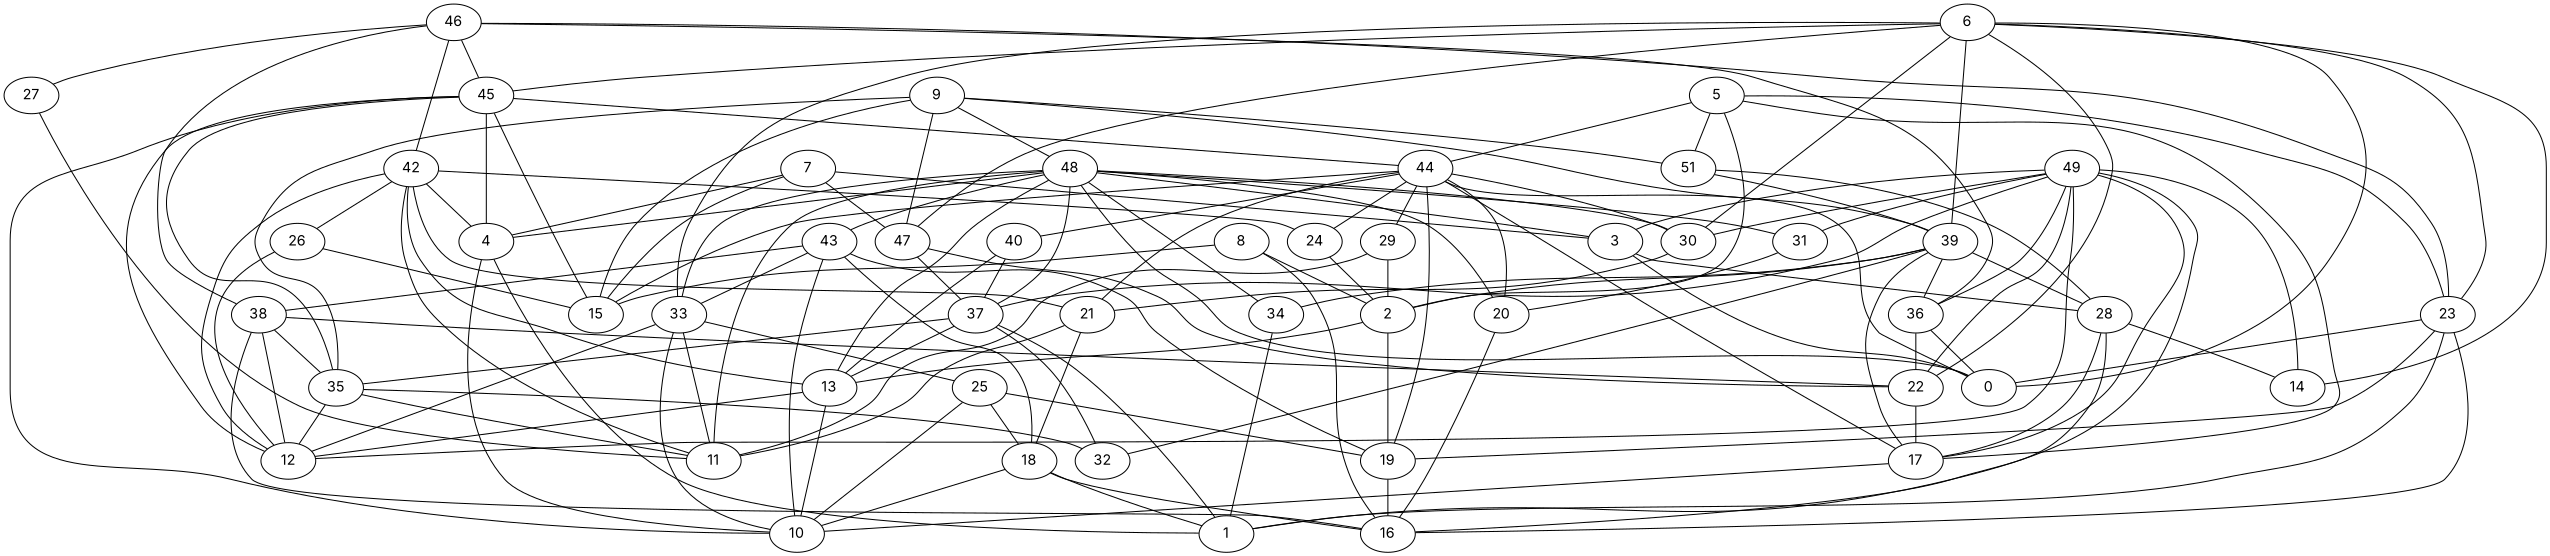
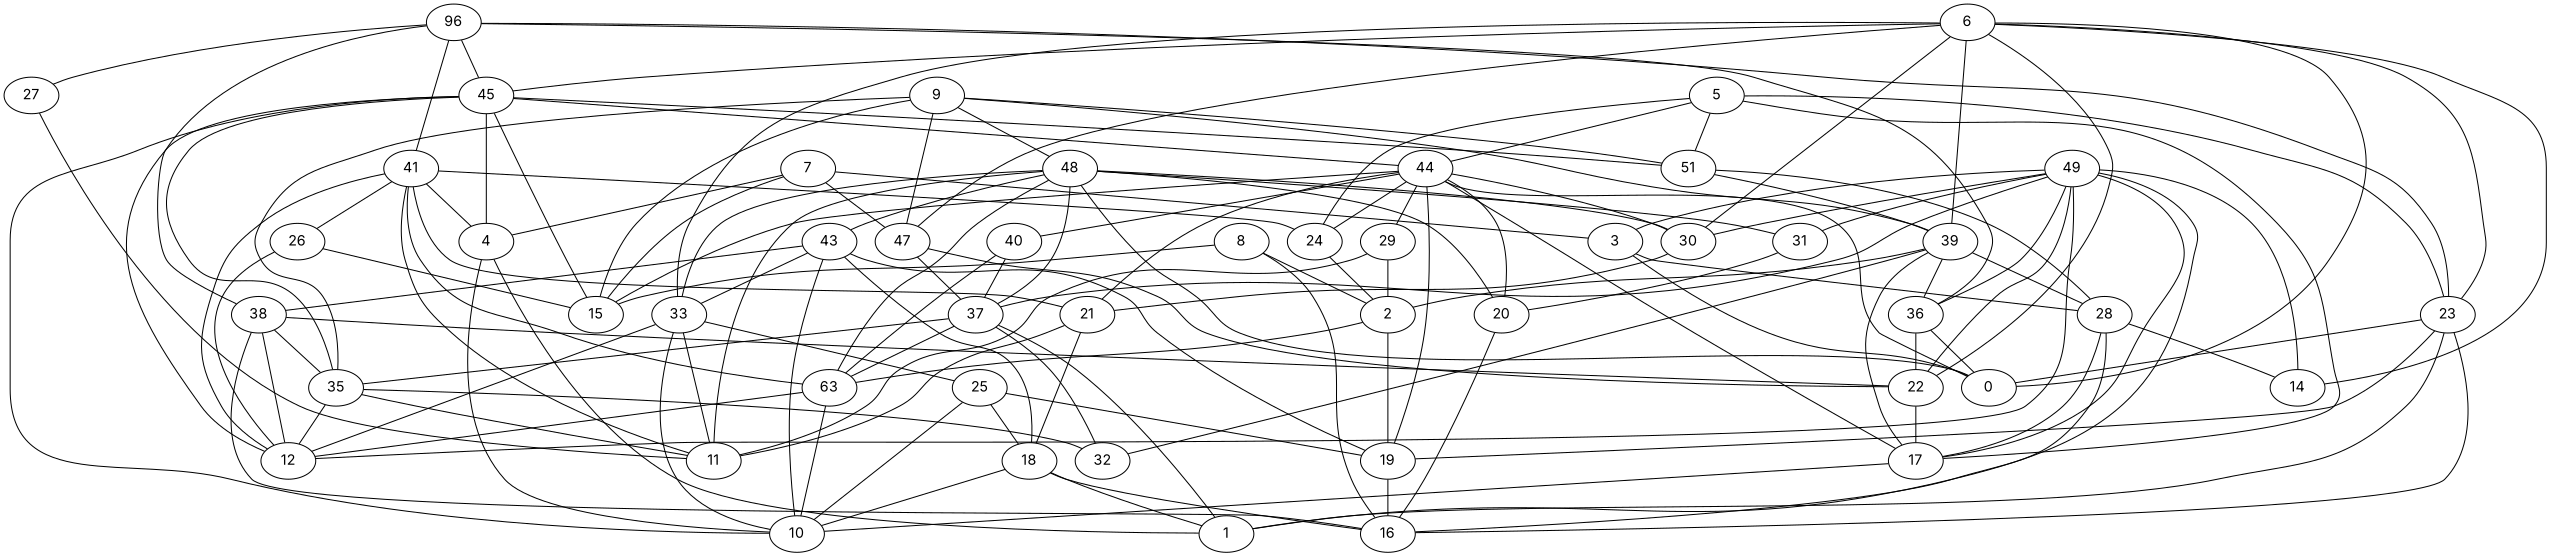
node "46": label "46" -> "96"
edge "45" -- "51": added
node "42": label "42" -> "41"
edge "48" -- "4": removed
edge "48" -- "3": removed
edge "5" -- "2": now "5" -- "24"
node "34": removed
node "13": label "13" -> "63"
